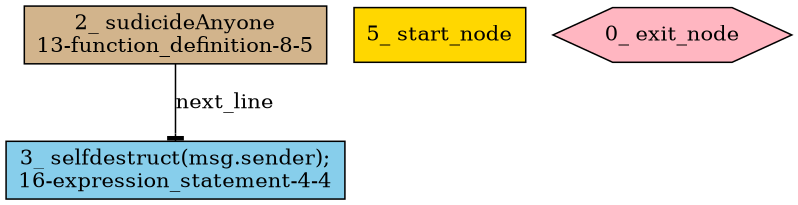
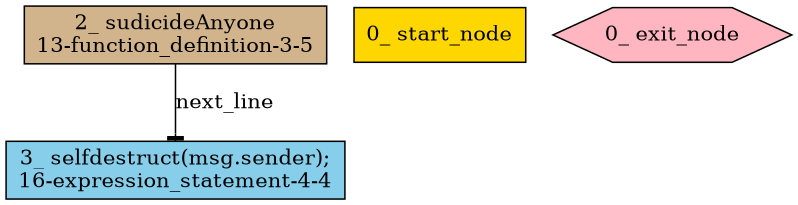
node "2_ sudicideAnyone 13-function_definition-8-5": label "2_ sudicideAnyone 13-function_definition-8-5" -> "2_ sudicideAnyone 13-function_definition-3-5"
node "5_ start_node": label "5_ start_node" -> "0_ start_node"
